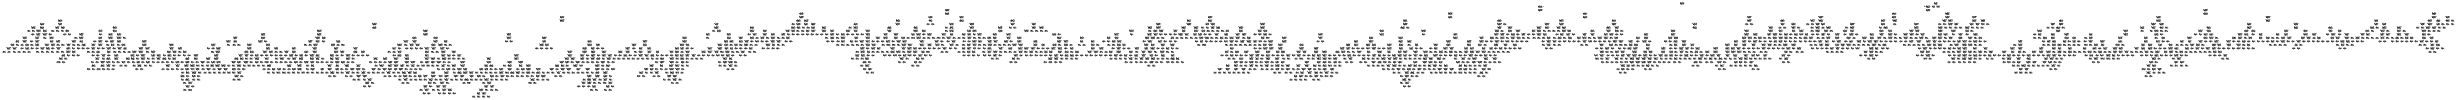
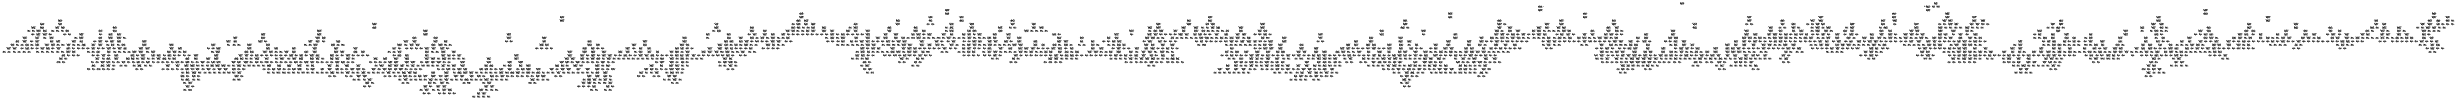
node "mse = 0.0 samples = 1 value = 2815.0": removed
node "mse = 0.0 samples = 2 value = 4700.0": removed
node "X[0] <= 535.0 mse = 10273.438 samples = 8 value = 2256.25": added
